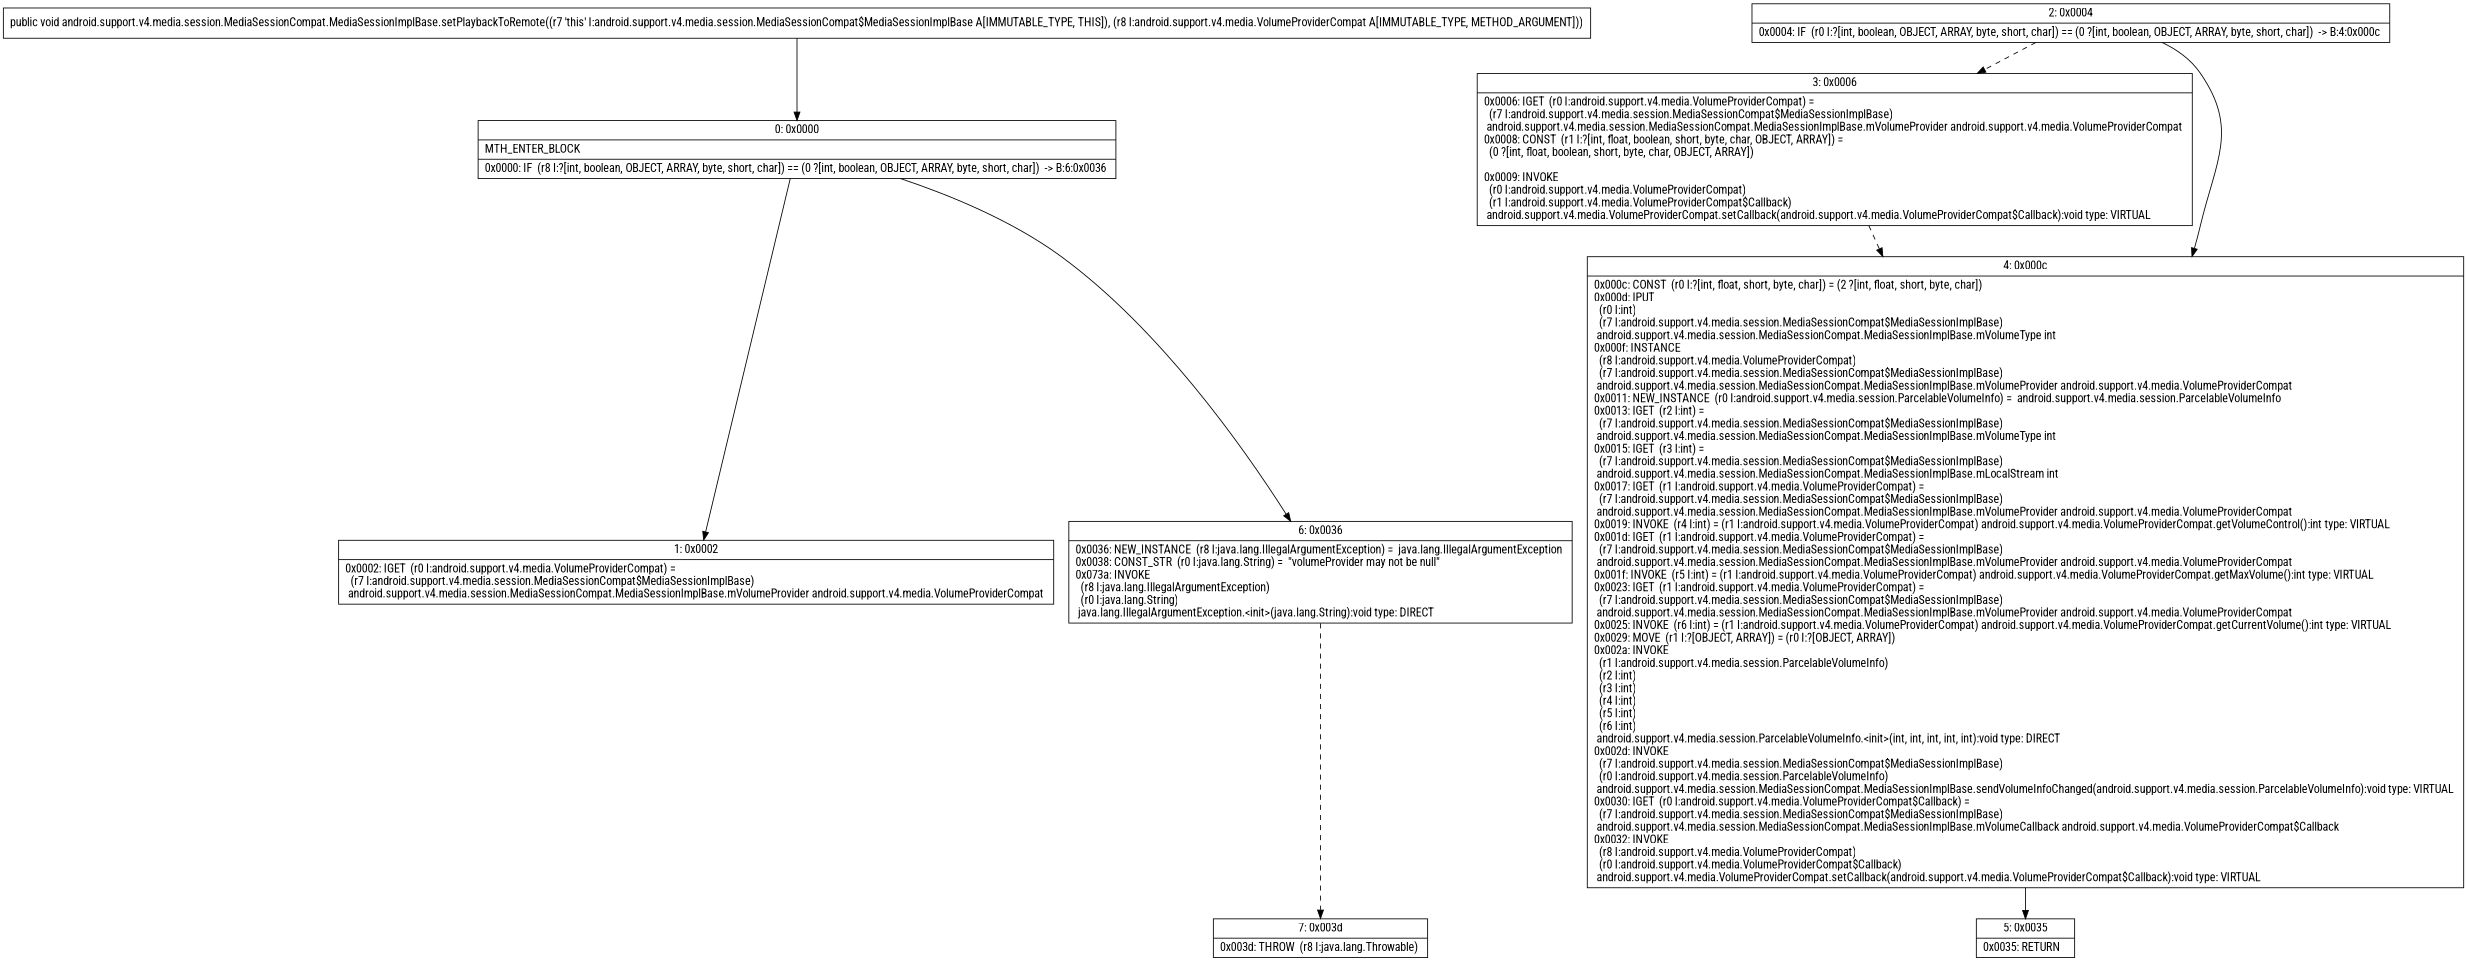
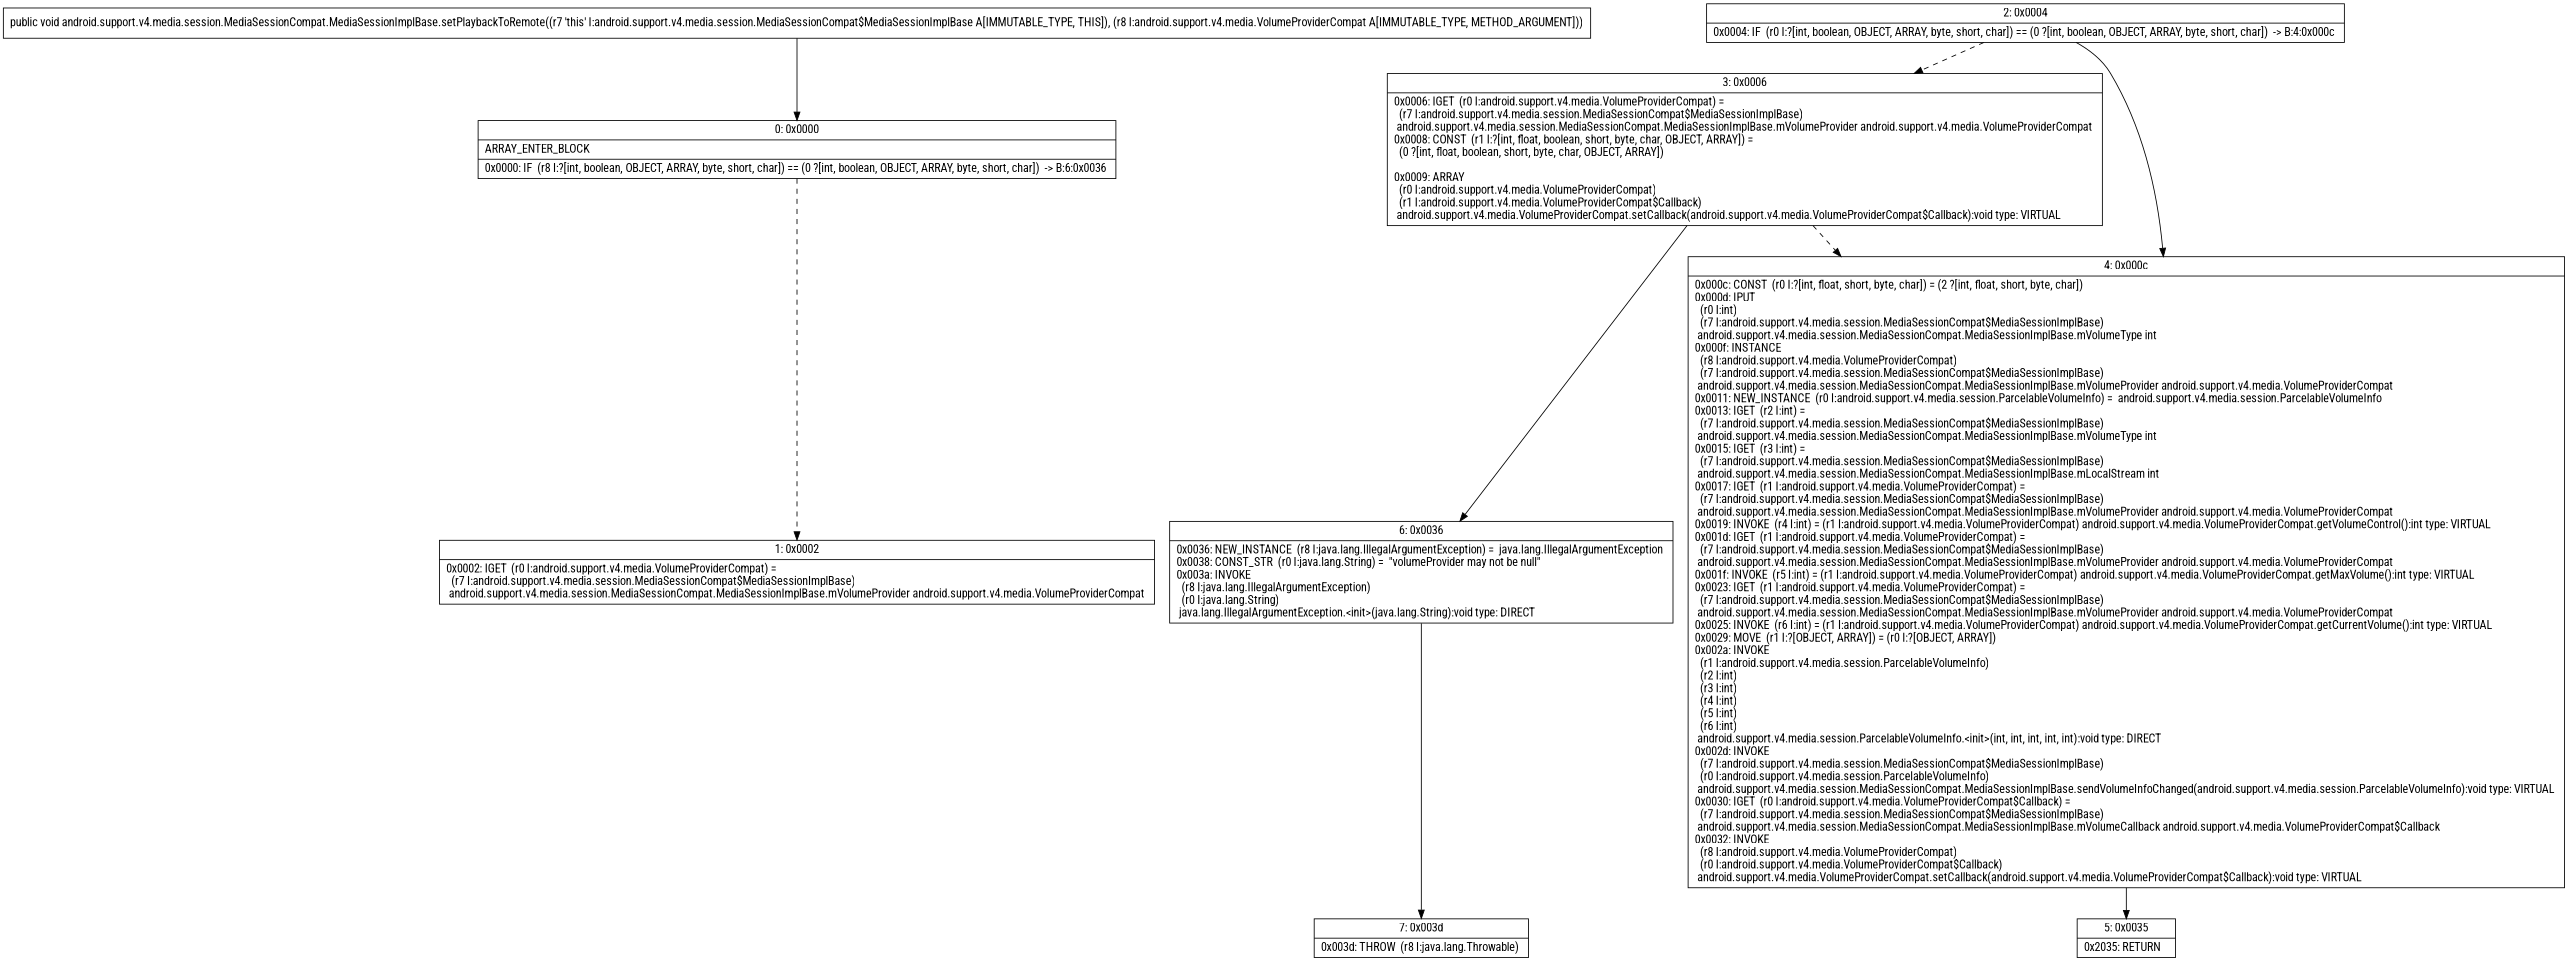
node "0: 0x0000": text "MTH_ENTER_BLOCK" -> "ARRAY_ENTER_BLOCK"
node "3: 0x0006": text "0x0009: INVOKE" -> "0x0009: ARRAY"
edge "0: 0x0000" -> "6: 0x0036": now "3: 0x0006" -> "6: 0x0036"
edge "0: 0x0000" -> "1: 0x0002": style solid -> dashed
node "6: 0x0036": text "0x073a: INVOKE" -> "0x003a: INVOKE"
edge "6: 0x0036" -> "7: 0x003d": style dashed -> solid
node "5: 0x0035": text "0x0035: RETURN" -> "0x2035: RETURN"
